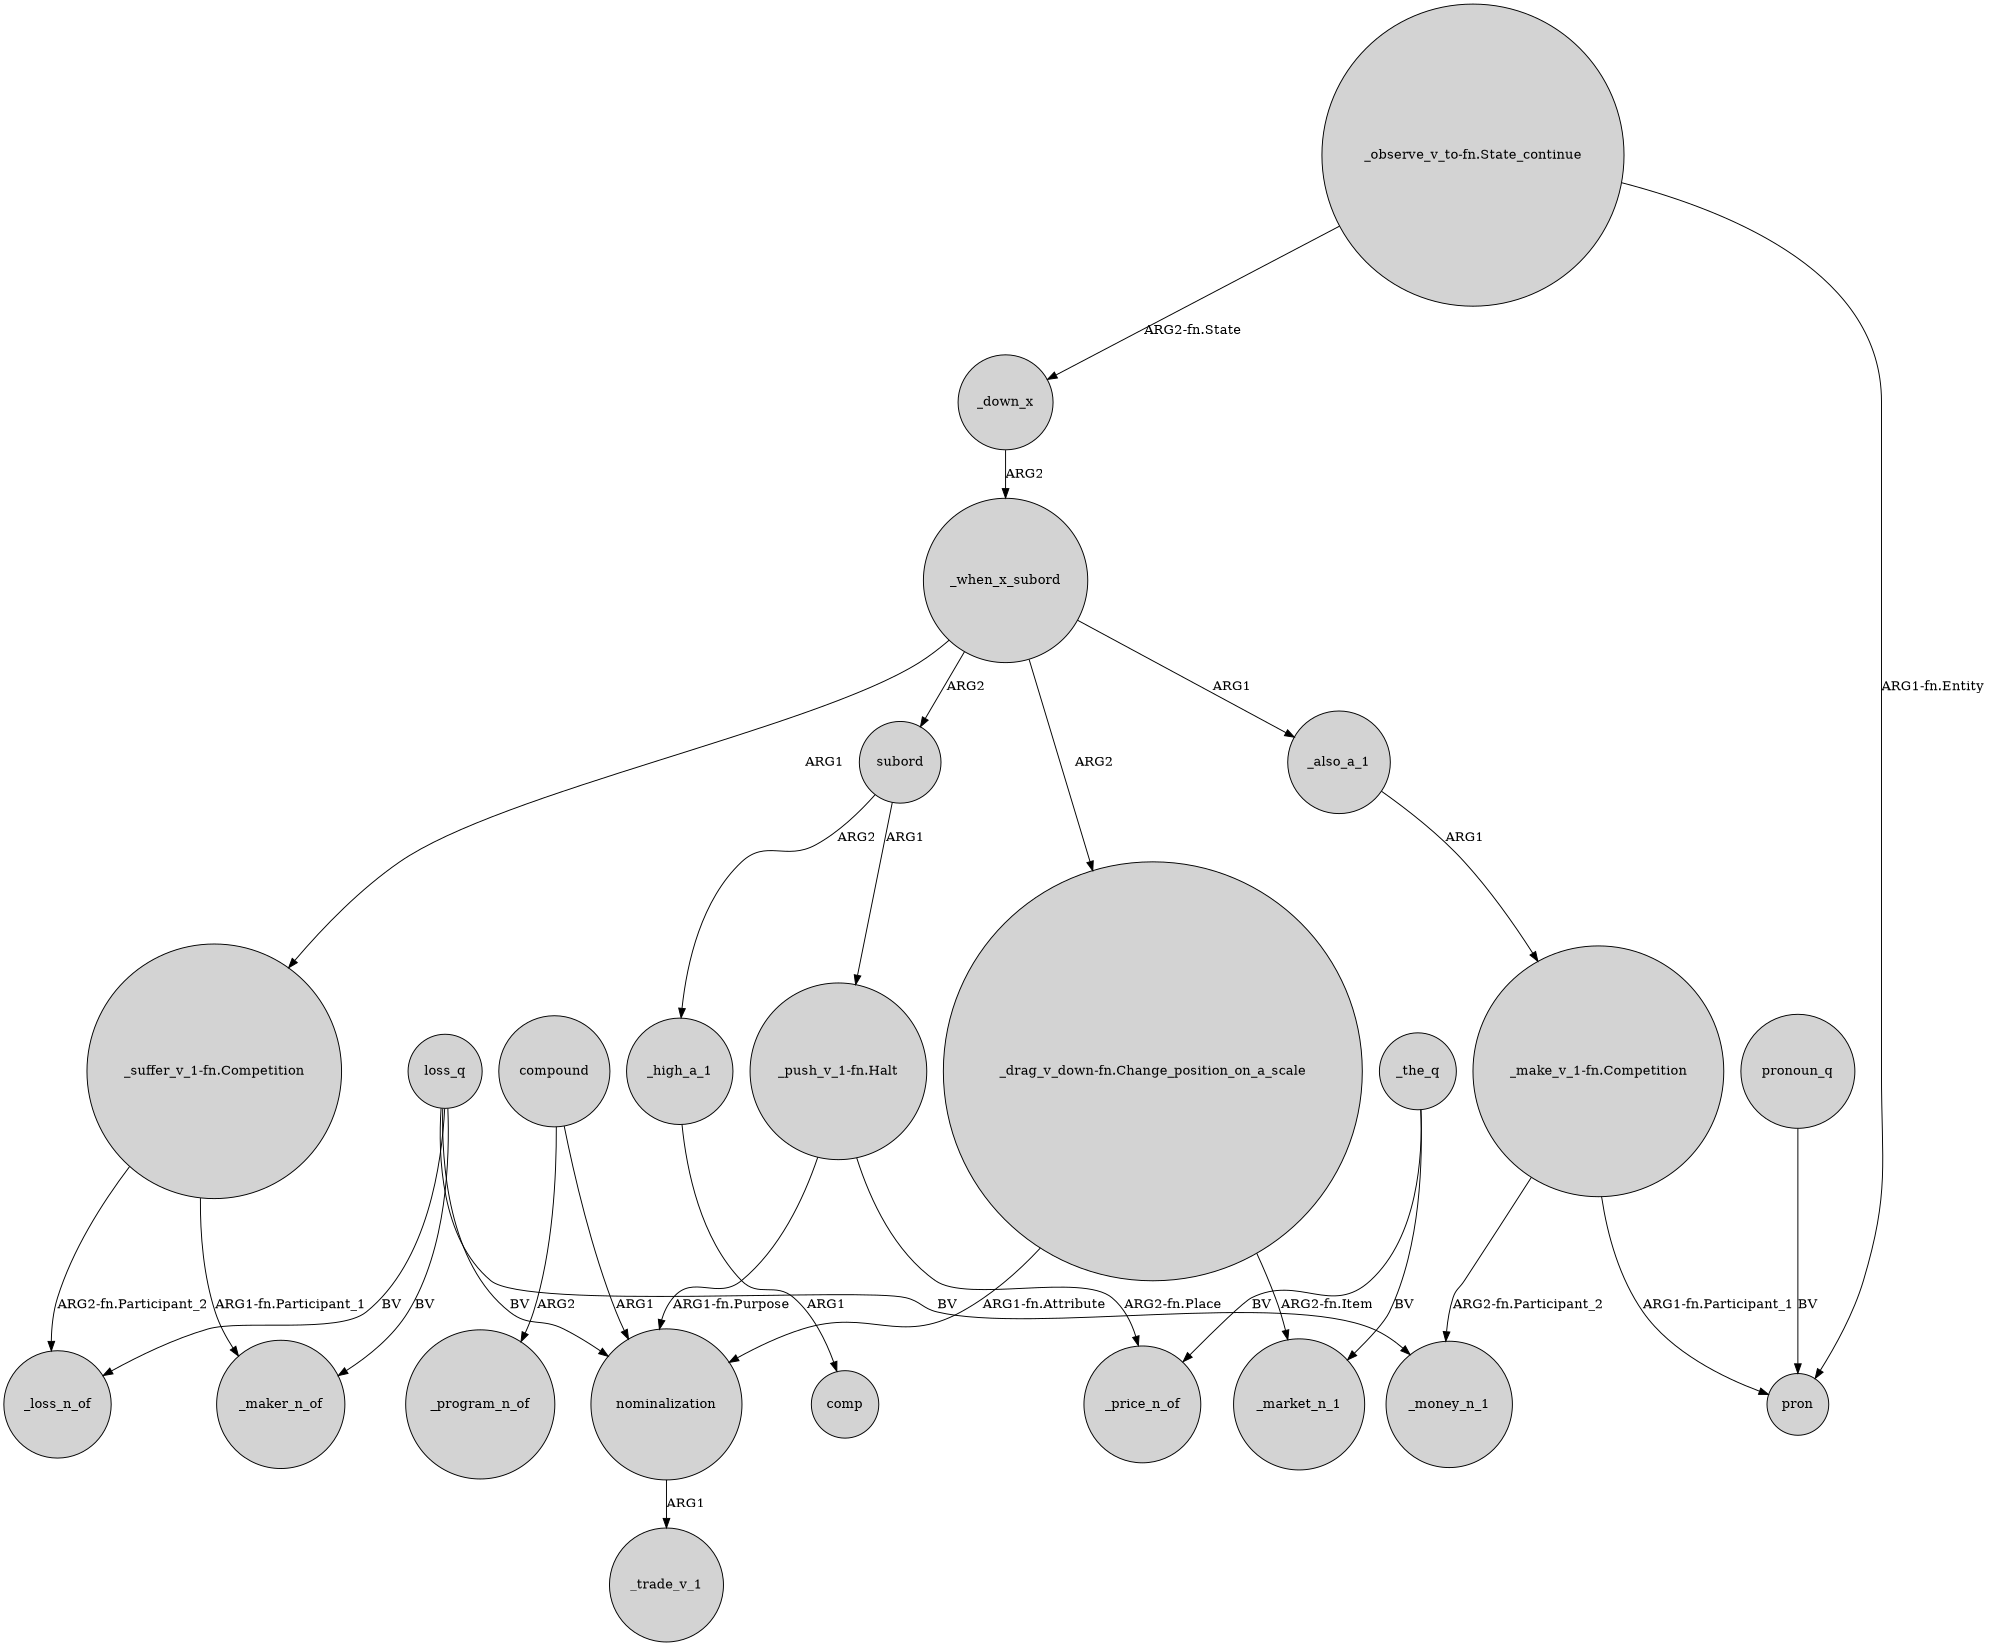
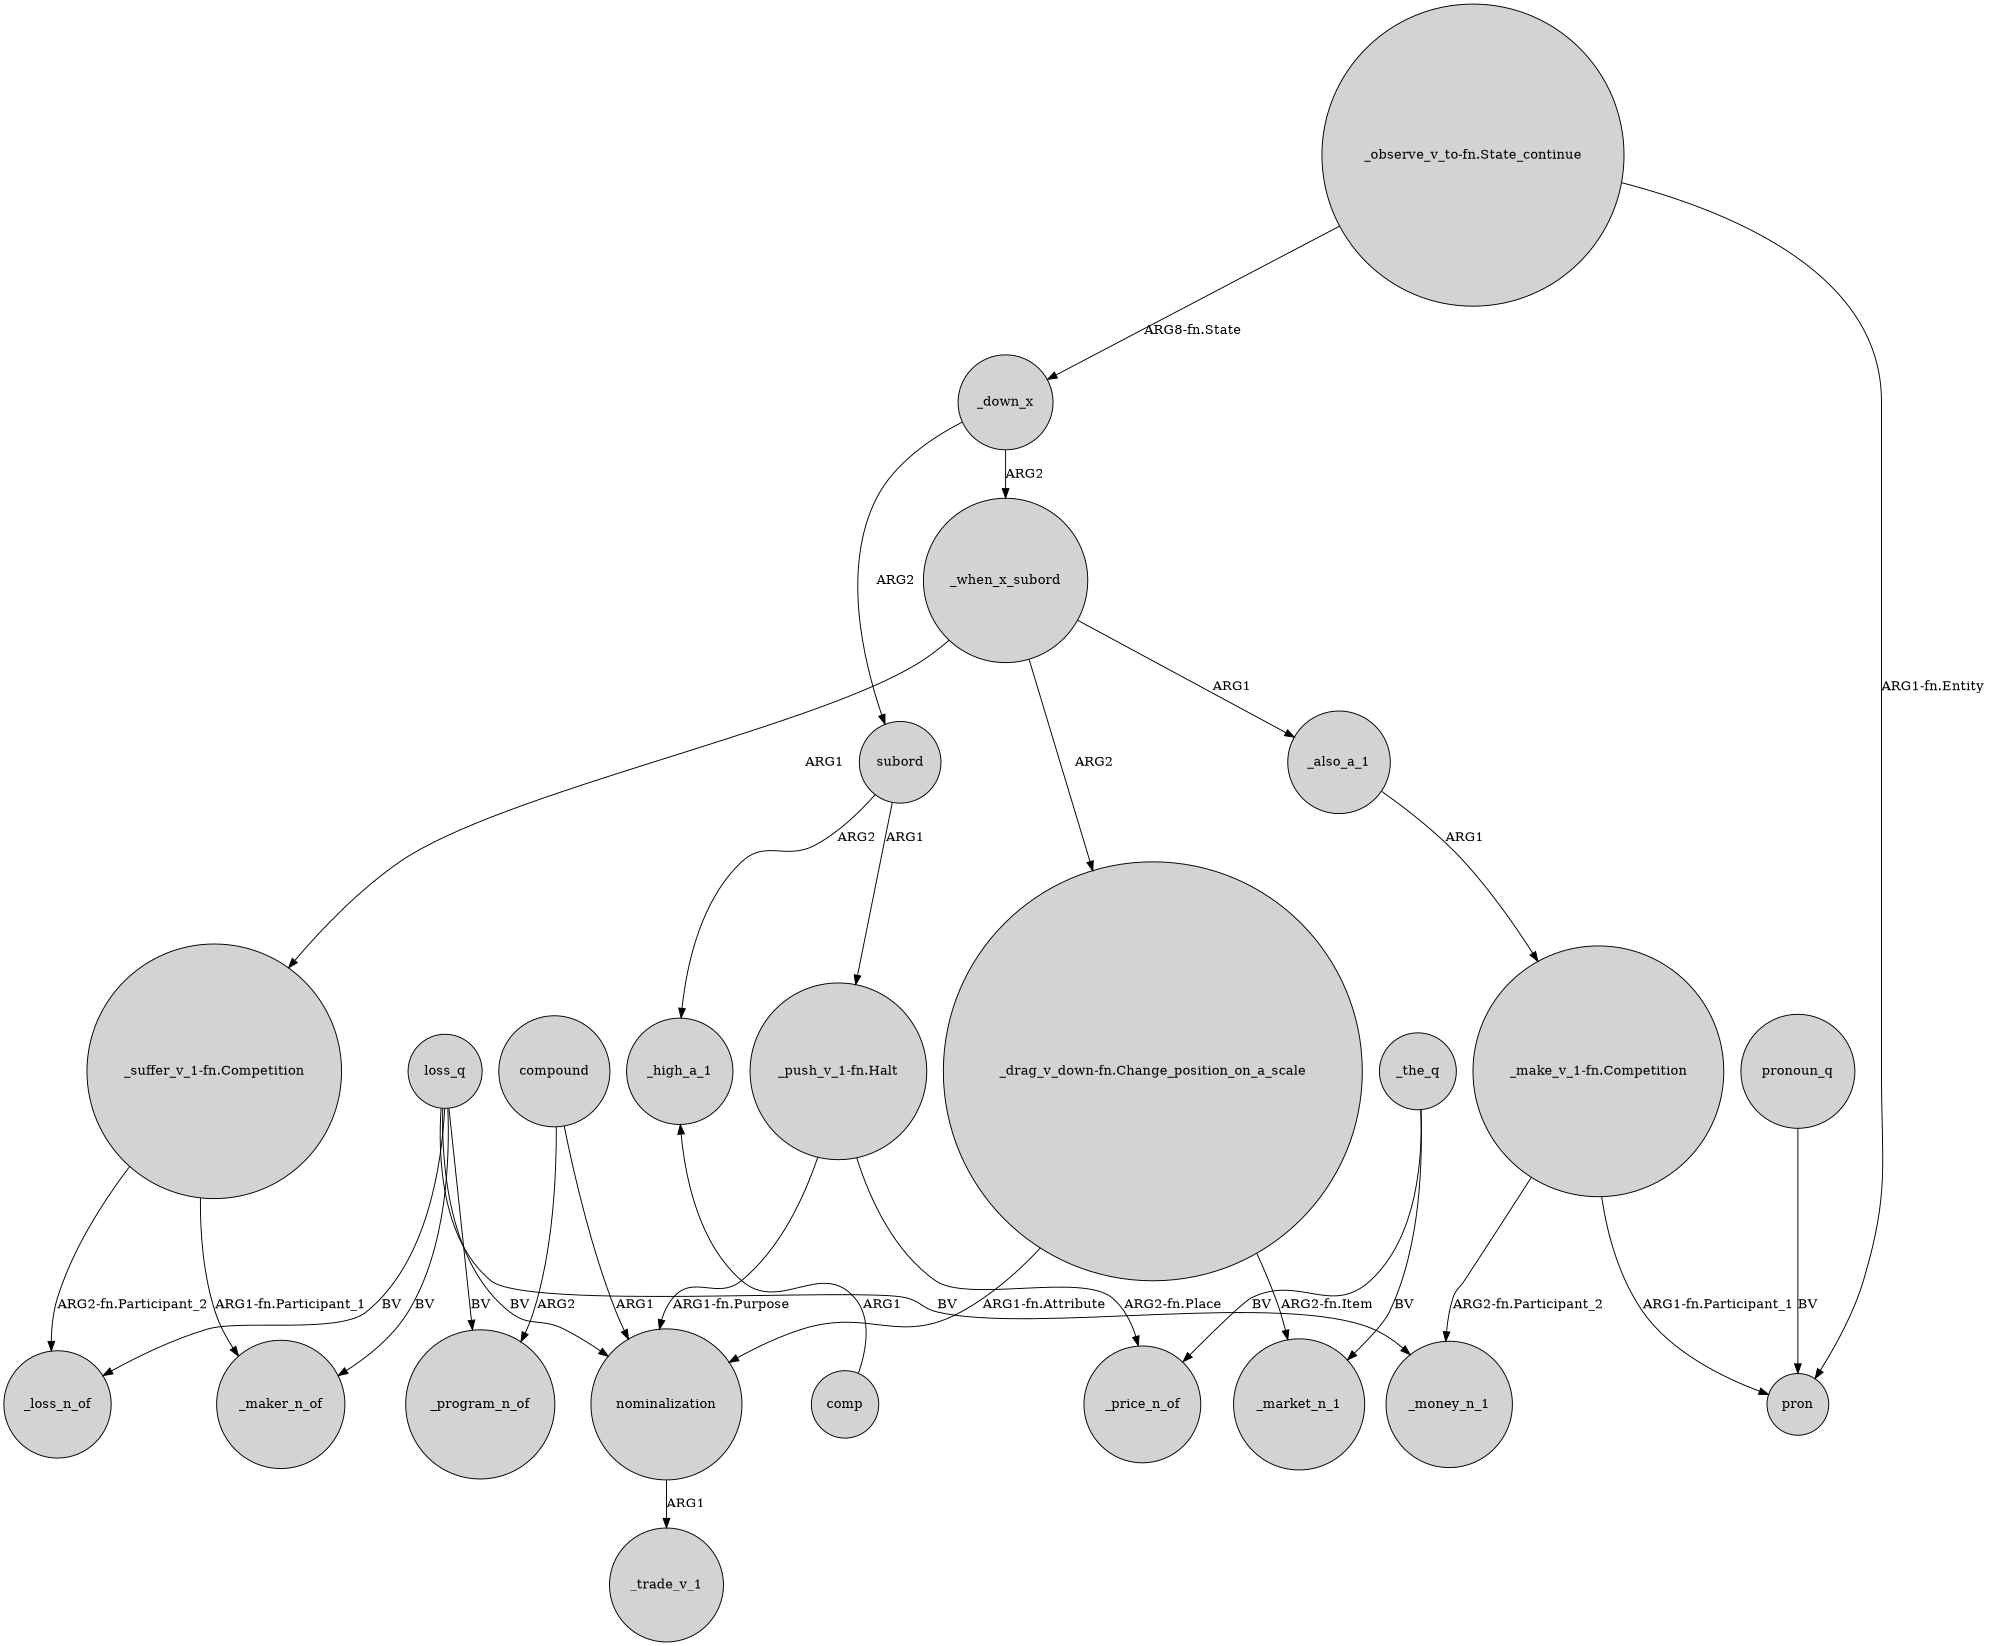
edge "_observe_v_to-fn.State_continue" -> "_down_x": label "ARG2-fn.State" -> "ARG8-fn.State"
edge "_when_x_subord" -> "subord": now "_down_x" -> "subord"
edge "loss_q" -> "_program_n_of": added, label "BV"
edge "_high_a_1" -> "comp": reversed
